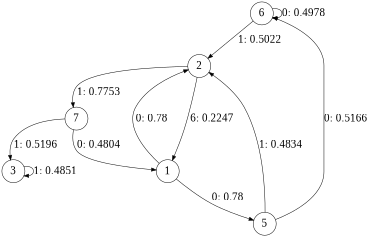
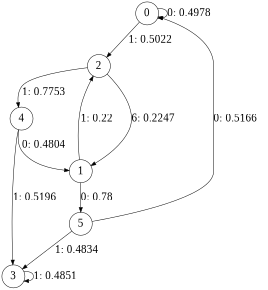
node "6": label "6" -> "0"
node "7": label "7" -> "4"
edge "1" -> "2": label "0: 0.78     " -> "1: 0.22     "
edge "5" -> "2": now "5" -> "3"
